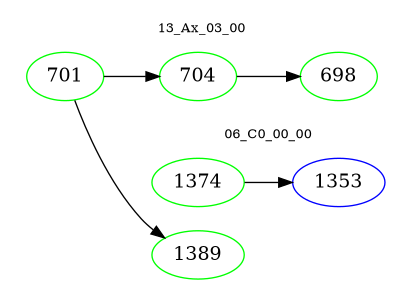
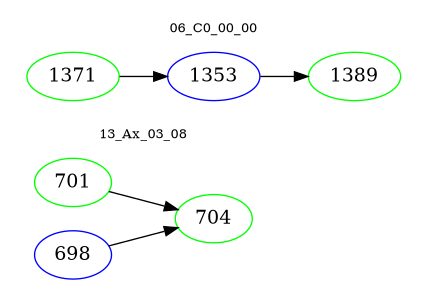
cluster "13_Ax_03_00": label "13_Ax_03_00" -> "13_Ax_03_08"
edge "704" -> "698": reversed
node "698": color green -> blue
edge "701" -> "1389": now "1353" -> "1389"
node "1374": label "1374" -> "1371"
